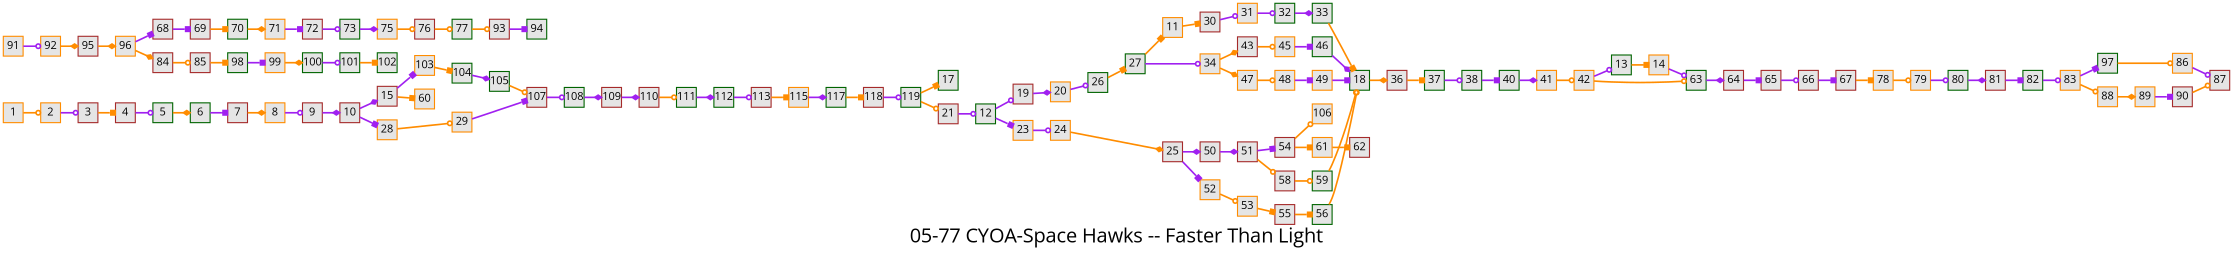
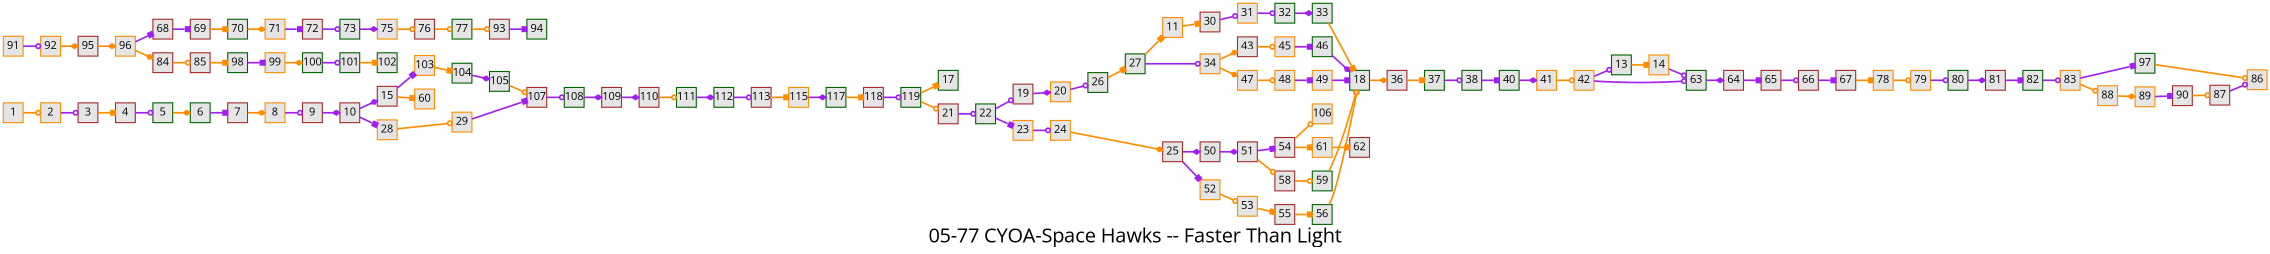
edge "86" -> "87": reversed
edge "42" -> "63": color darkorange -> purple
node "12": label "12" -> "22"
